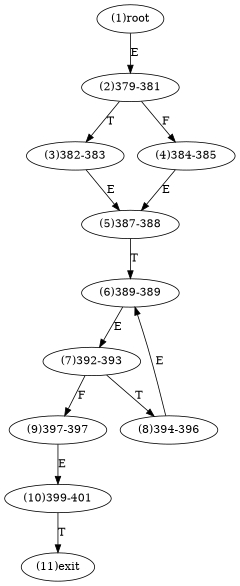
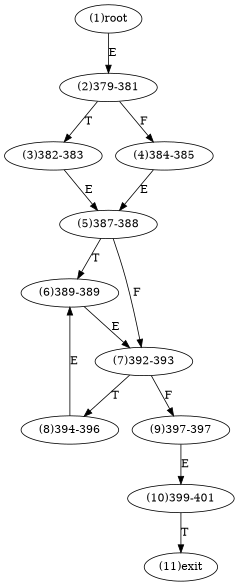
edge "(5)387-388" -> "(7)392-393": added, label "F"
